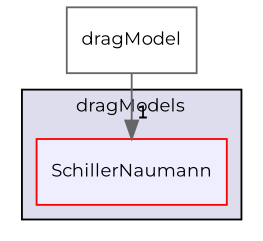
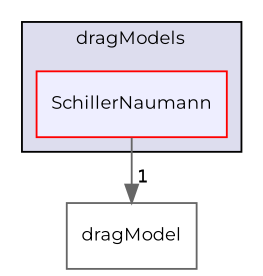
edge "dragModel" -> "SchillerNaumann": reversed
